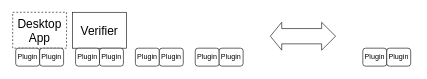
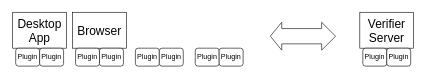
node "Desktop App": style dashed -> solid
node "Verifier": label "Verifier" -> "Browser"
node "Verifier Server": added
